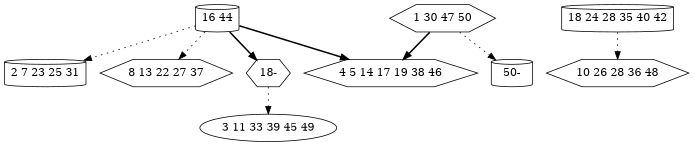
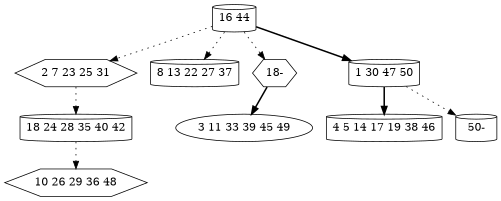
node "1 30 47 50": shape hexagon -> cylinder
edge "16 44" -> "4 5 14 17 19 38 46": now "16 44" -> "1 30 47 50"
edge "16 44" -> "18-": style bold -> dotted
node "2 7 23 25 31": shape cylinder -> hexagon
node "8 13 22 27 37": shape hexagon -> cylinder
node "4 5 14 17 19 38 46": shape hexagon -> cylinder
node "10 26 28 36 48": label "10 26 28 36 48" -> "10 26 29 36 48"
edge "2 7 23 25 31" -> "18 24 28 35 40 42": added
edge "18-" -> "3 11 33 39 45 49": style dotted -> bold
